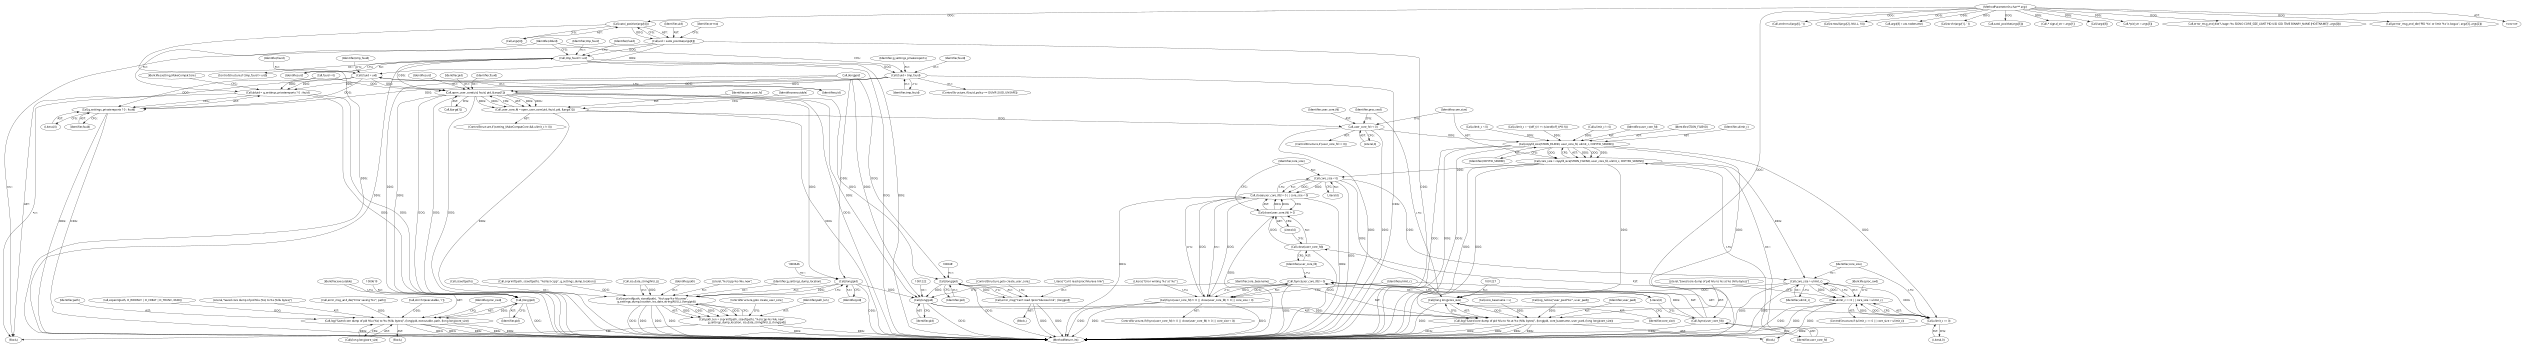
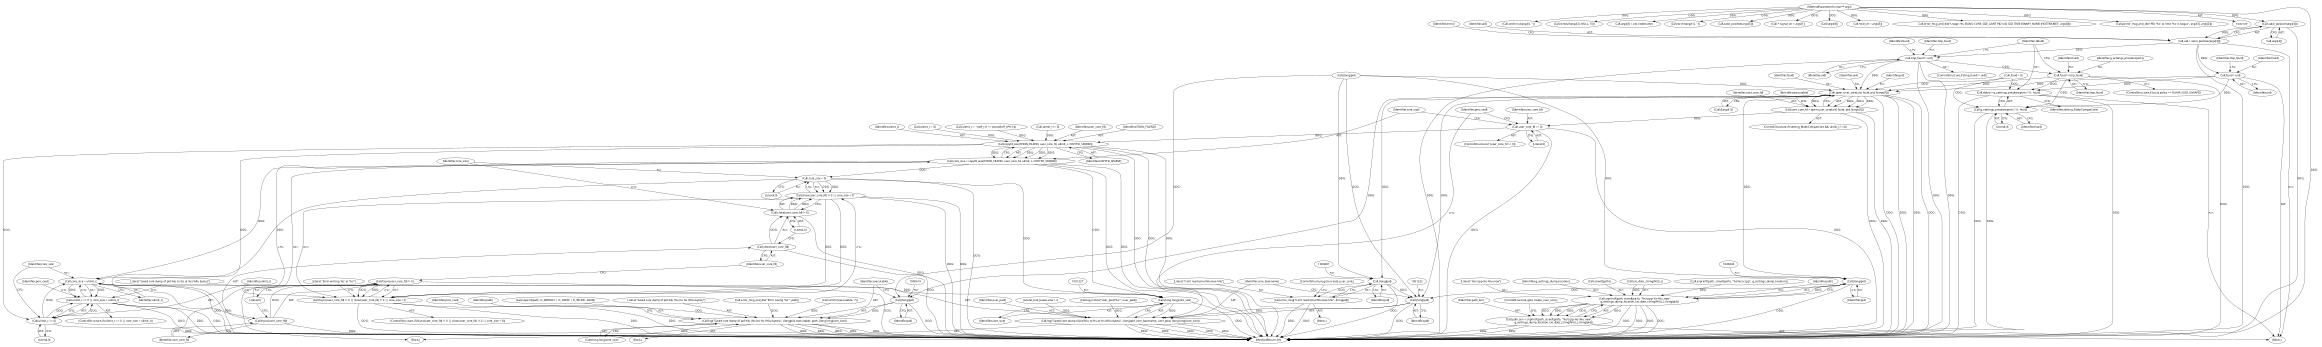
edge "(Identifier,setting_MakeCompatCore)" -> "(Call,dduid = g_settings_privatereports ? 0 : fsuid)": reversed
node "(Call,core_basename = s)": label "(Call,core_basename = s)" -> "(Literal,core_basename = s)"
